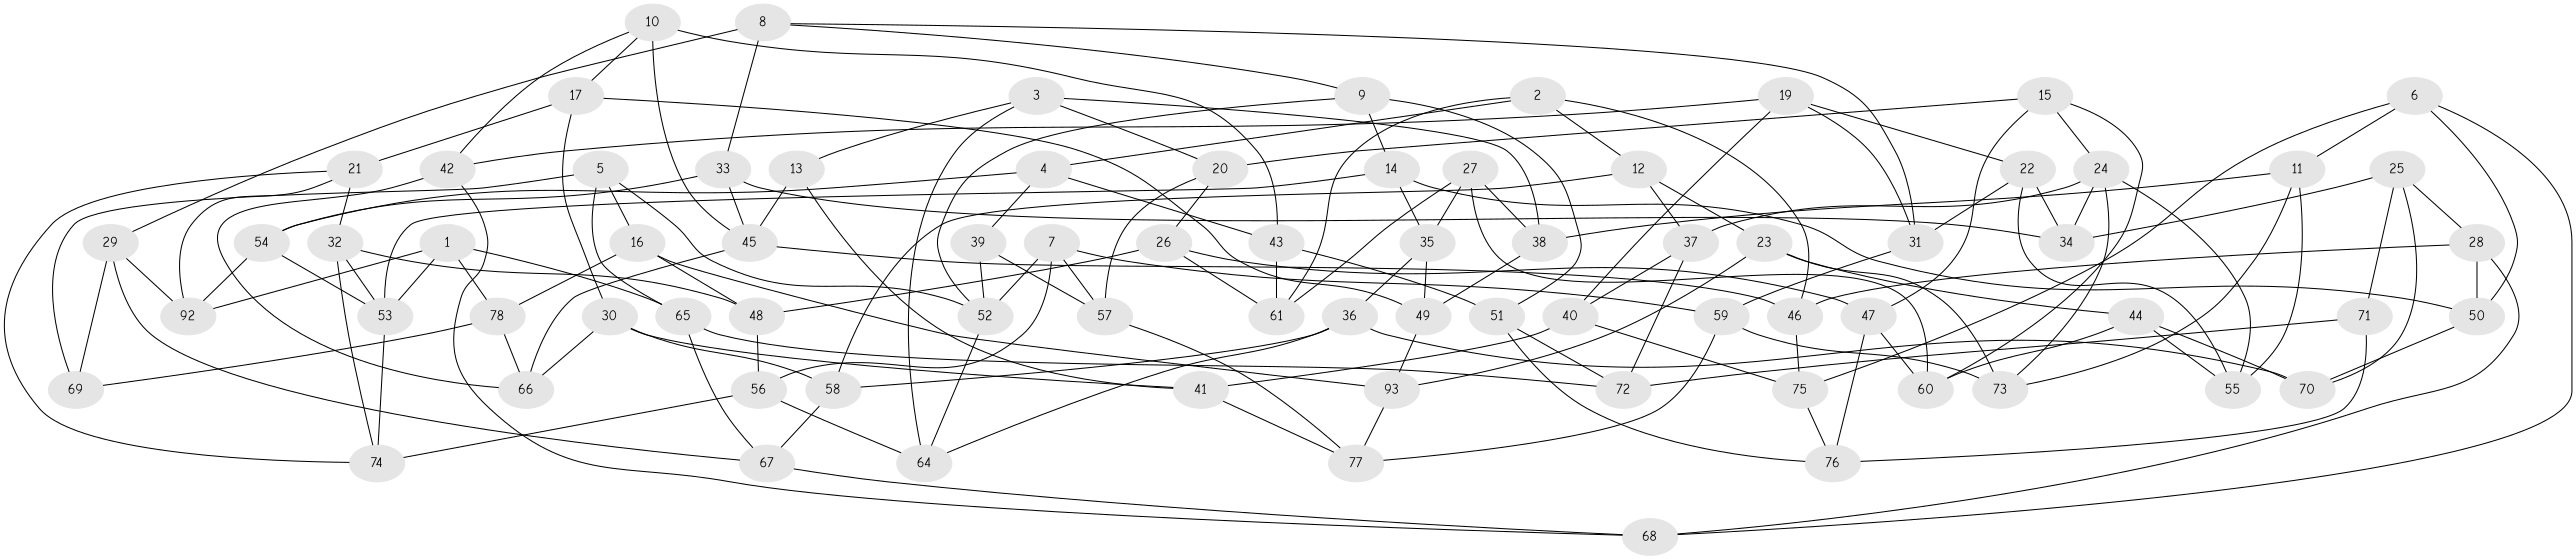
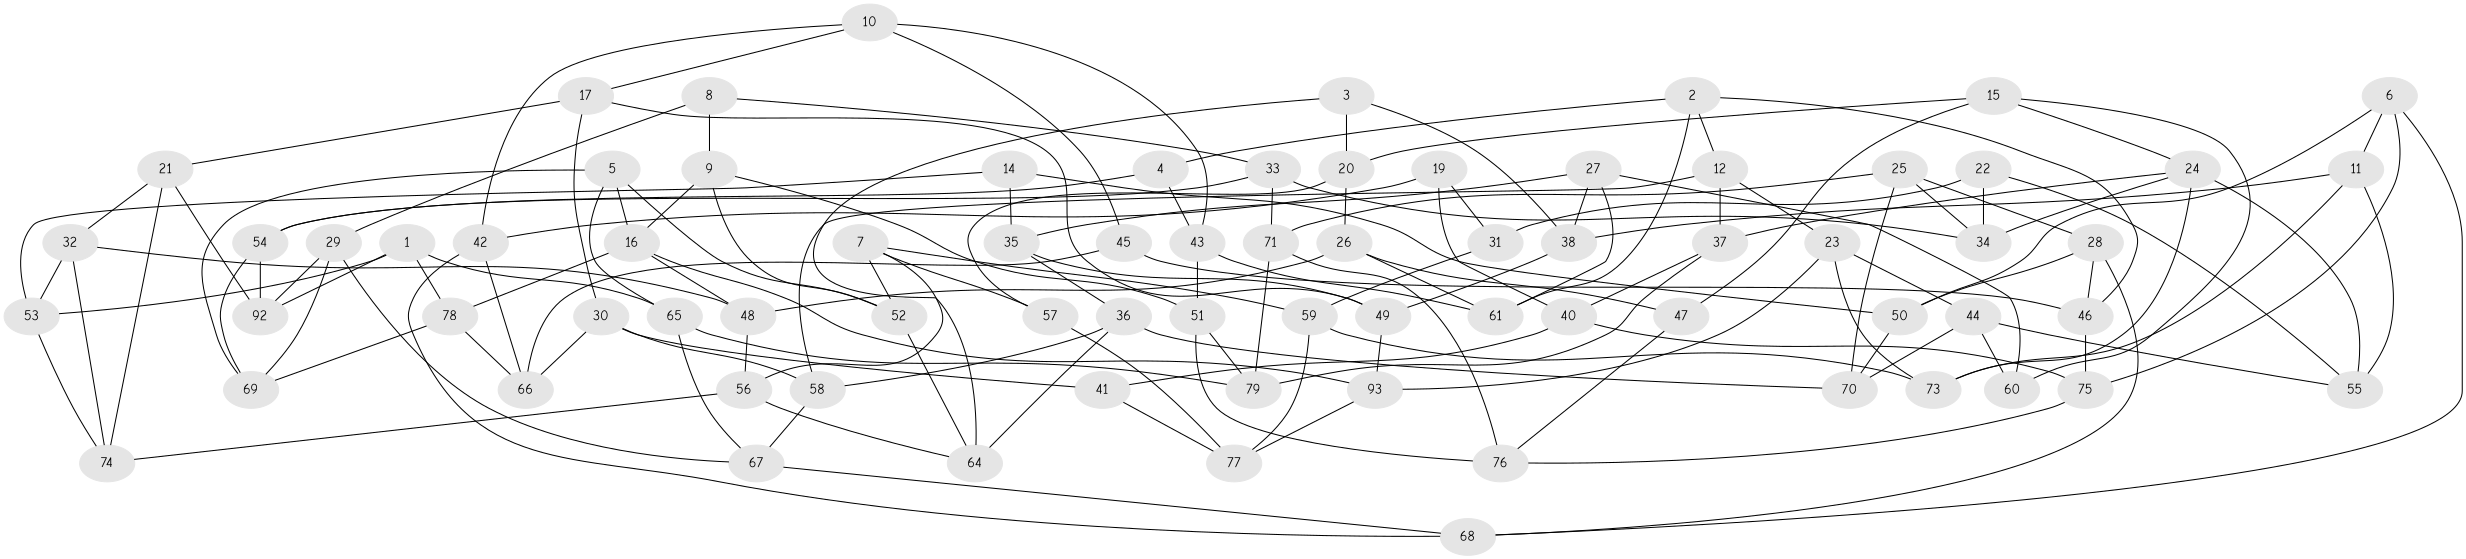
edge "8" -- "31": removed
edge "19" -- "22": removed
edge "9" -- "14": now "9" -- "16"
node "13": removed
edge "33" -- "45": now "33" -- "71"
node "39": removed
edge "54" -- "53": now "54" -- "69"
edge "47" -- "60": removed
node "72": label "72" -> "79"
